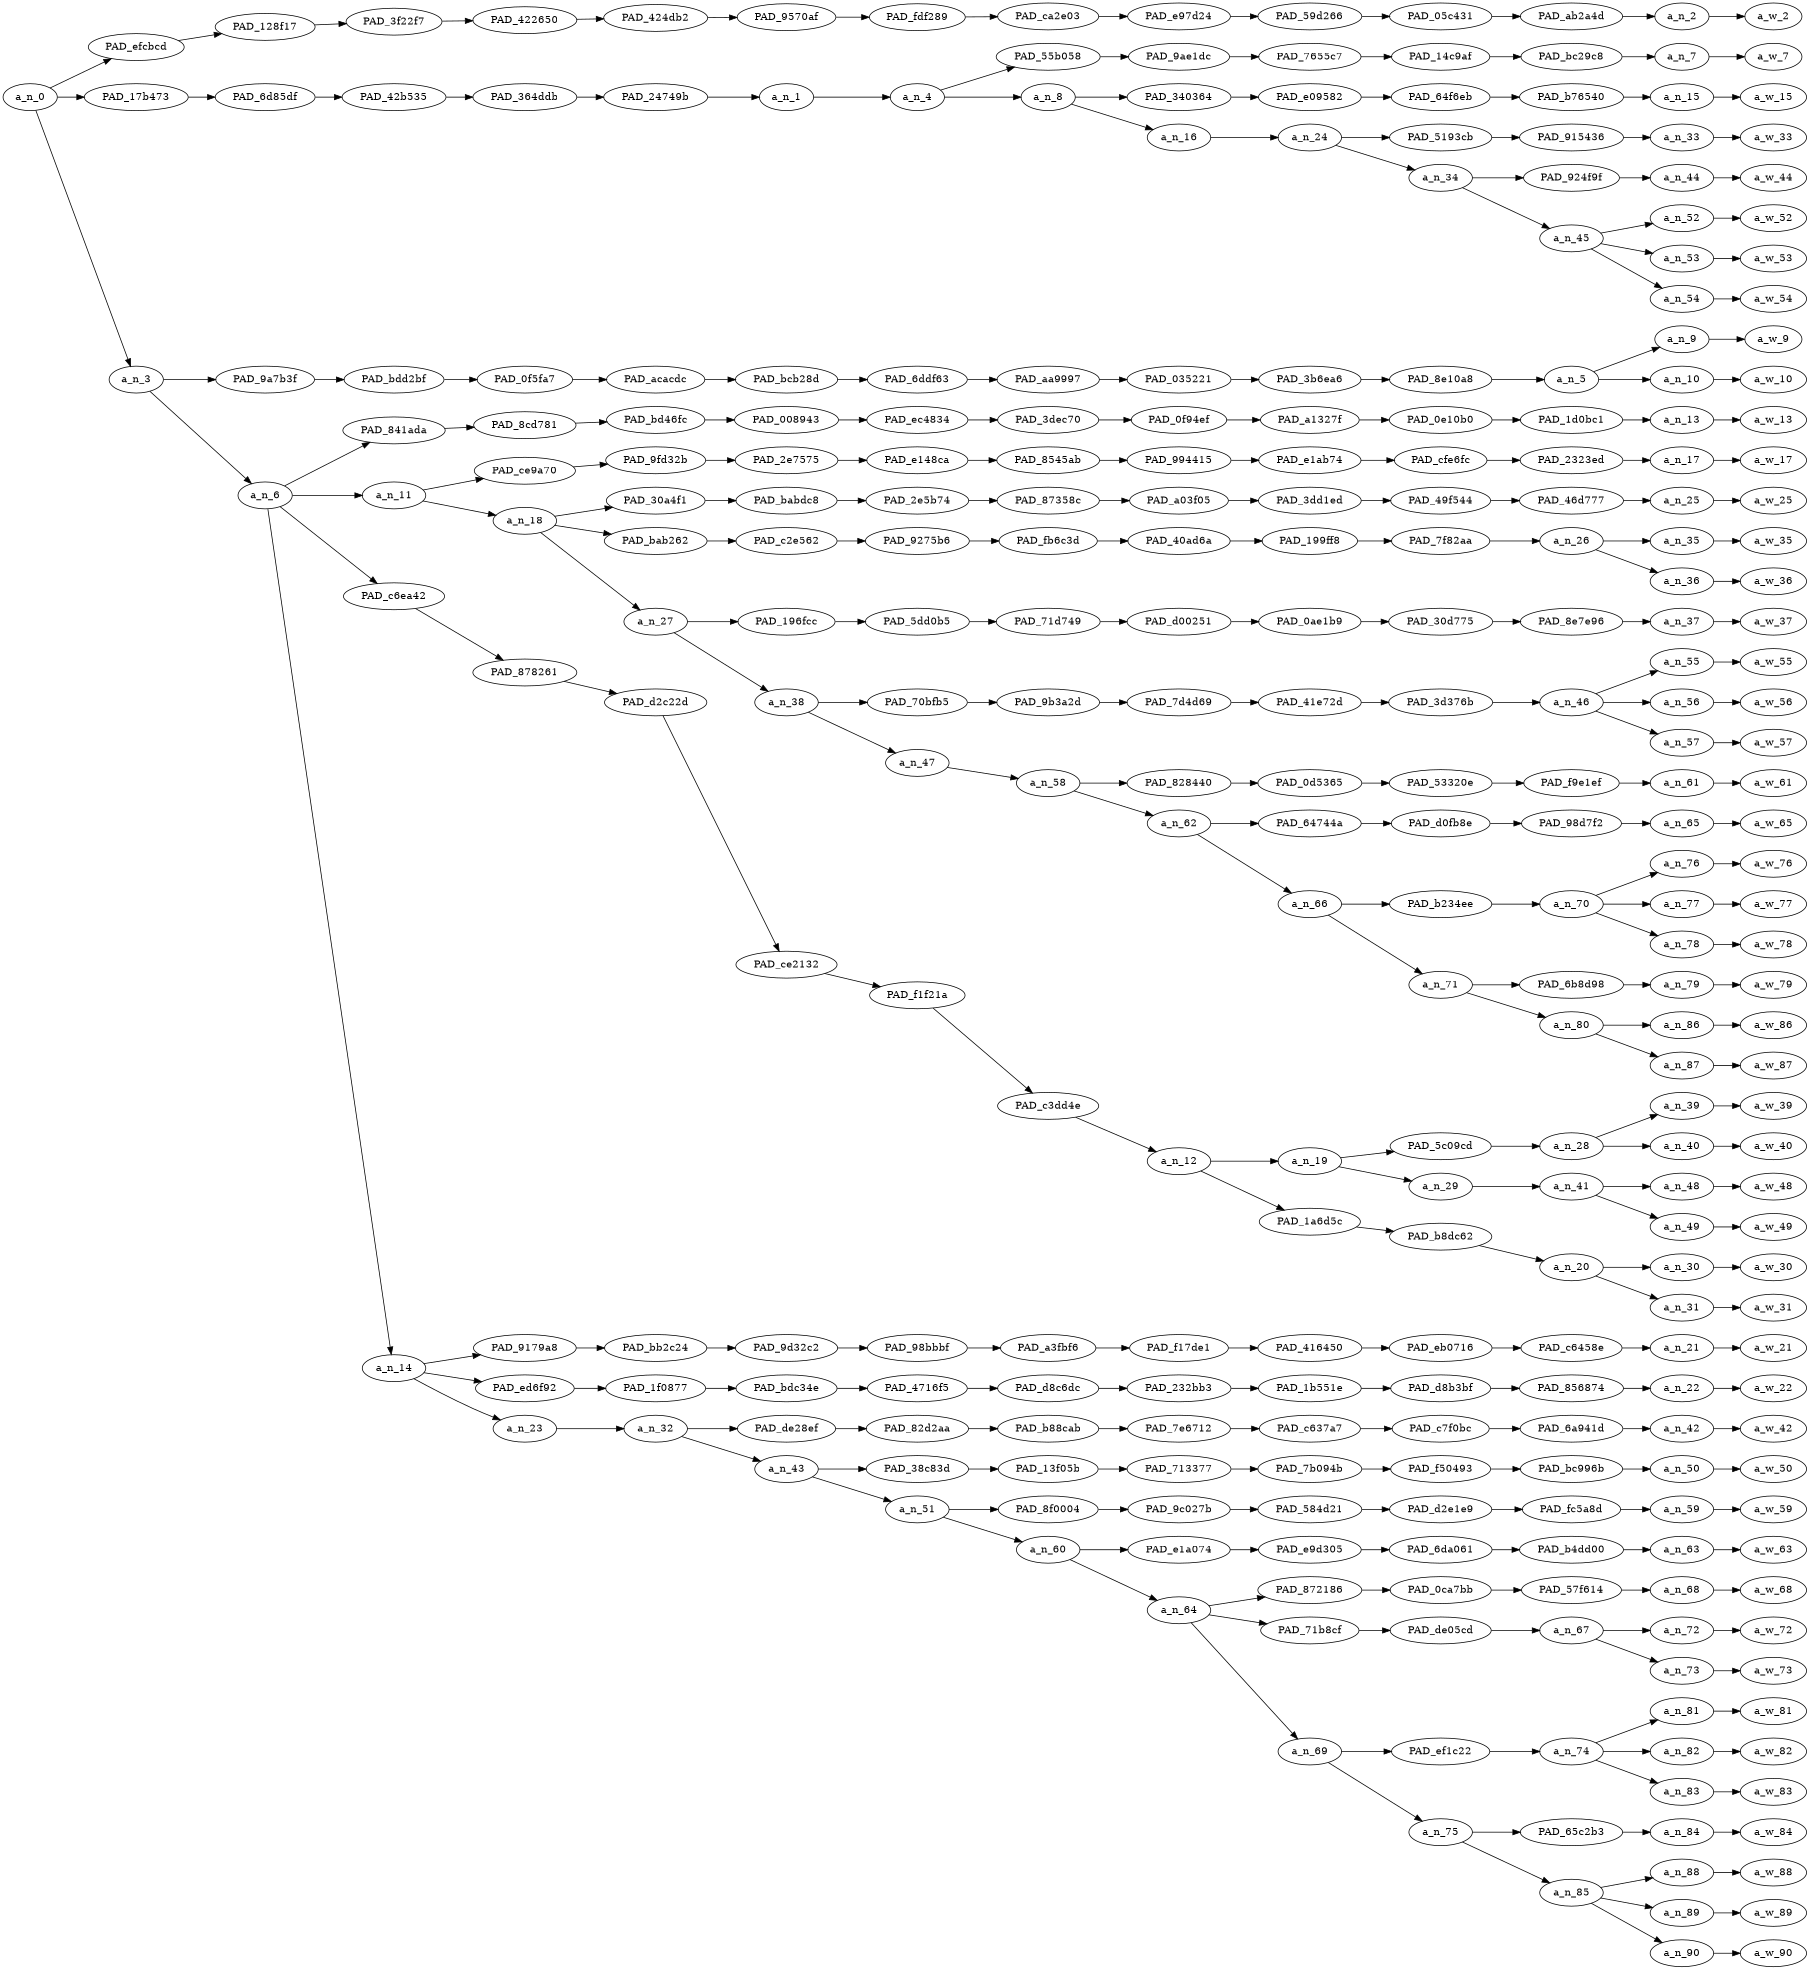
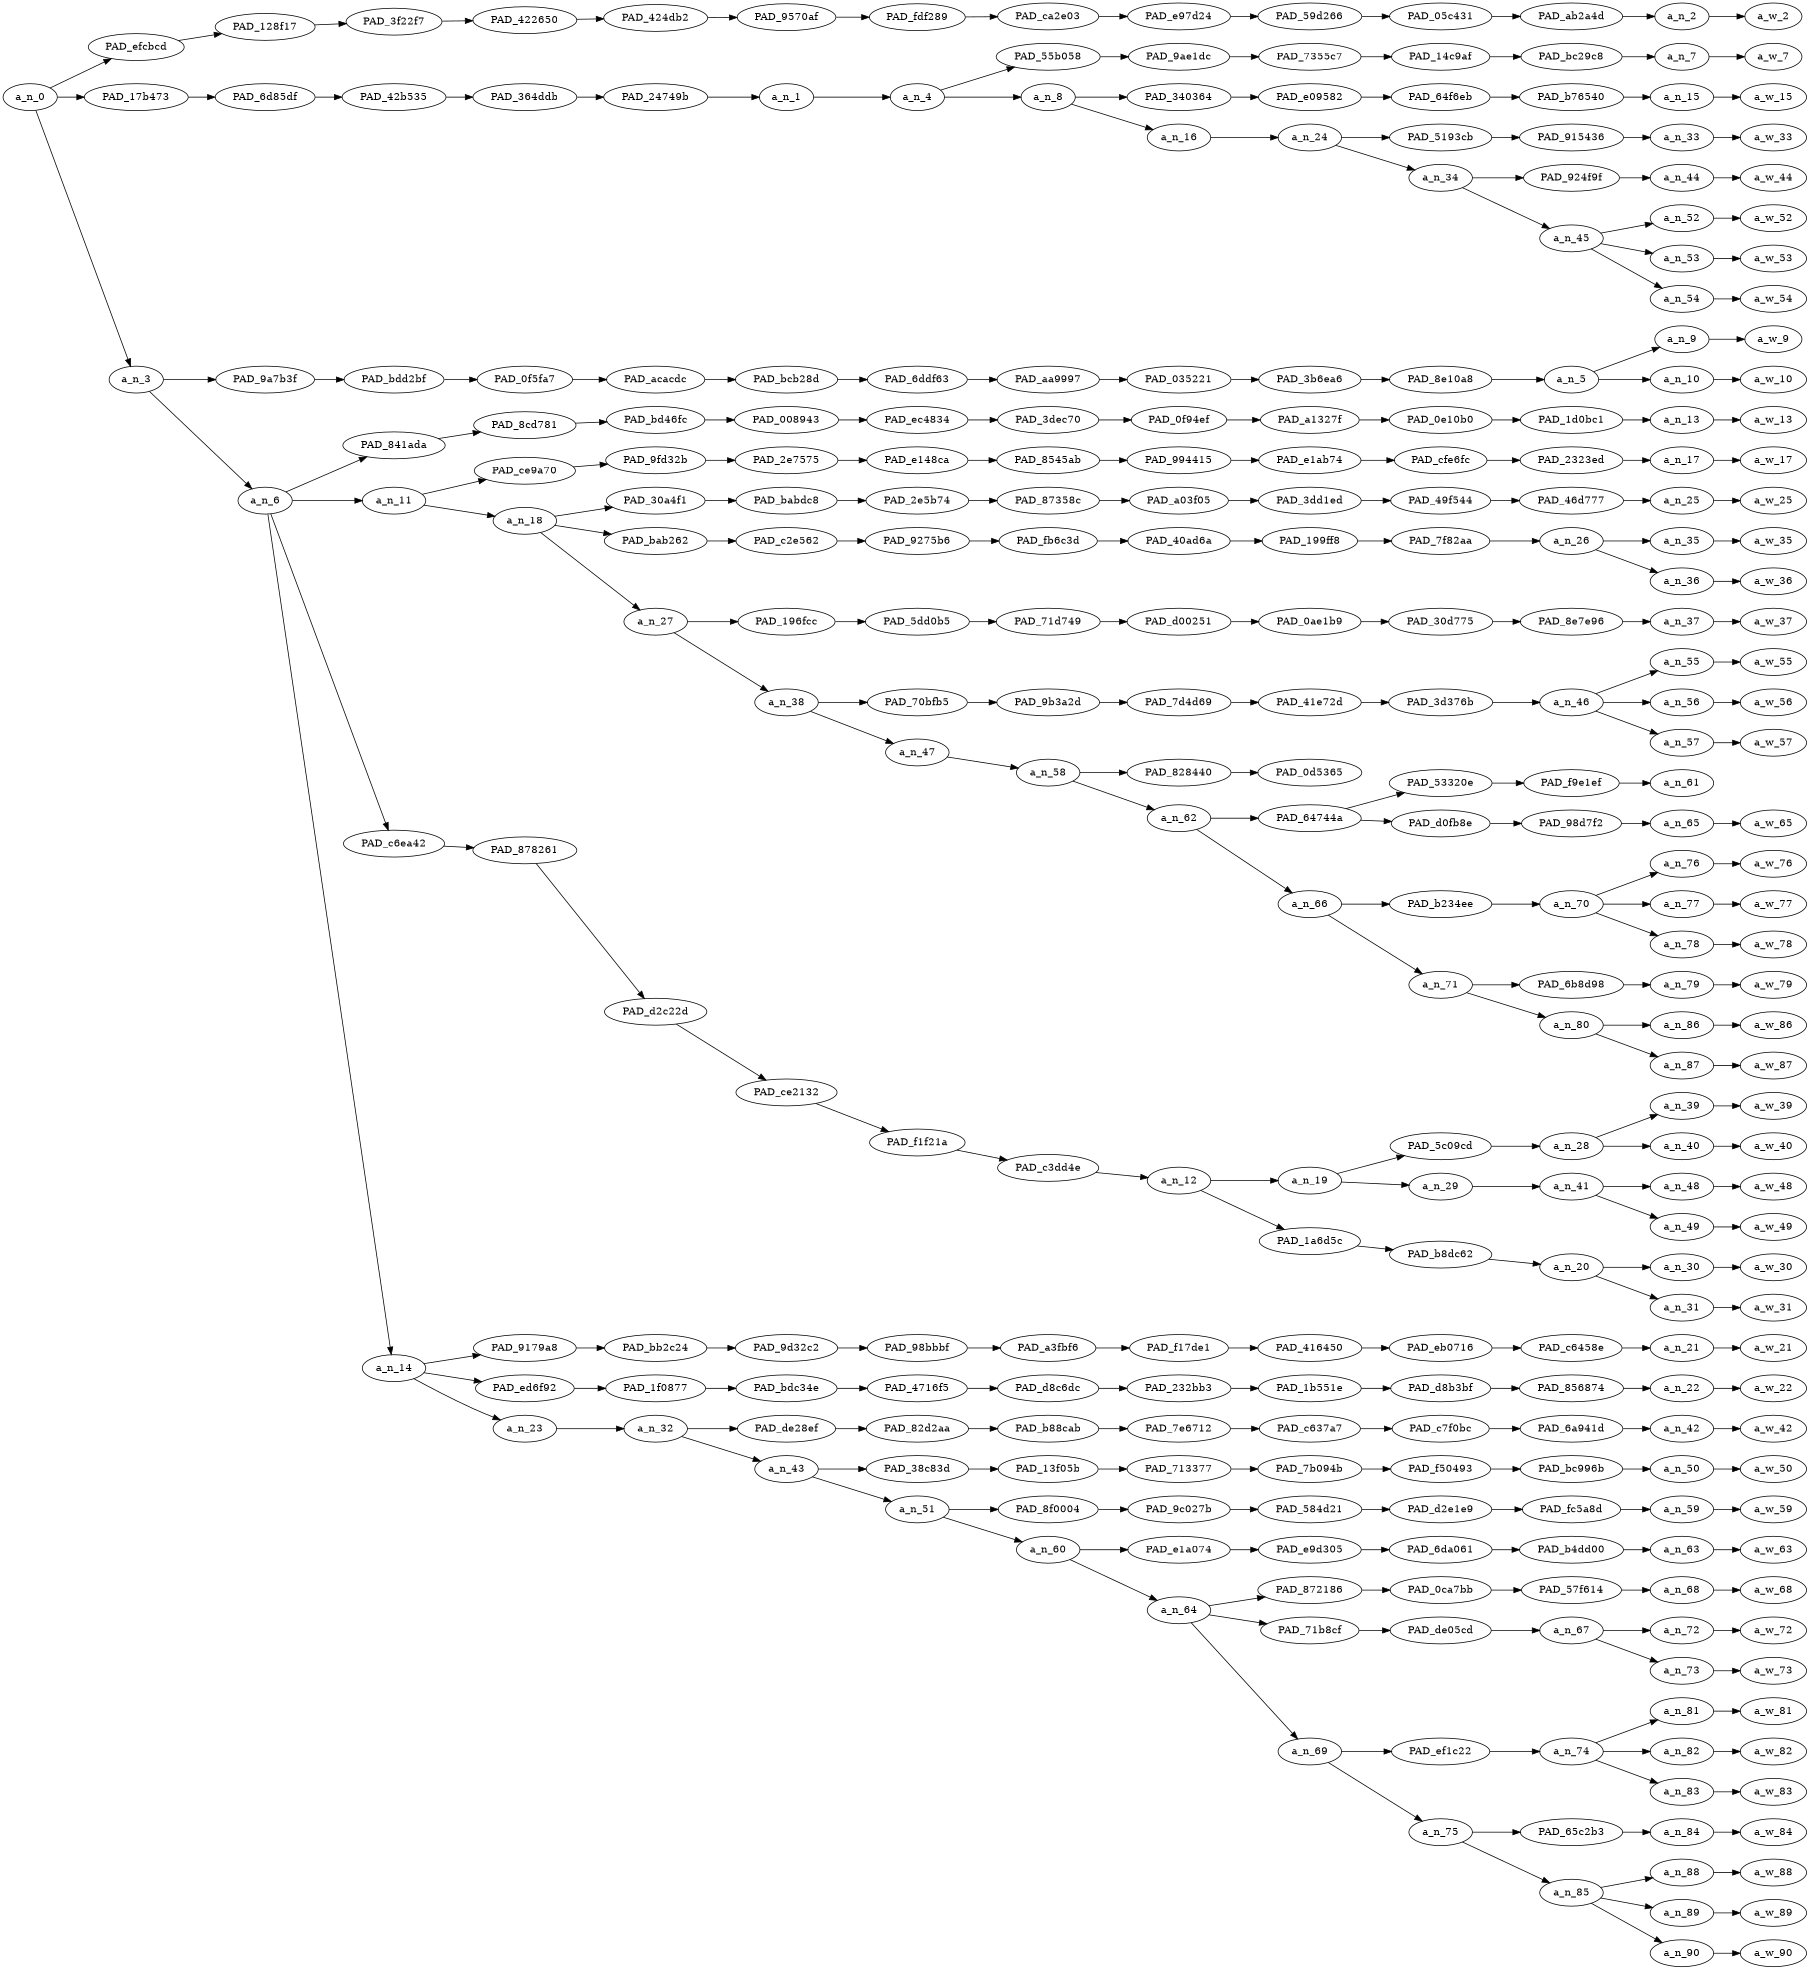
node "PAD_7655c7": label "PAD_7655c7" -> "PAD_7355c7"
edge "PAD_0d5365" -> "PAD_53320e": now "PAD_64744a" -> "PAD_53320e"
node "a_w_61": removed
